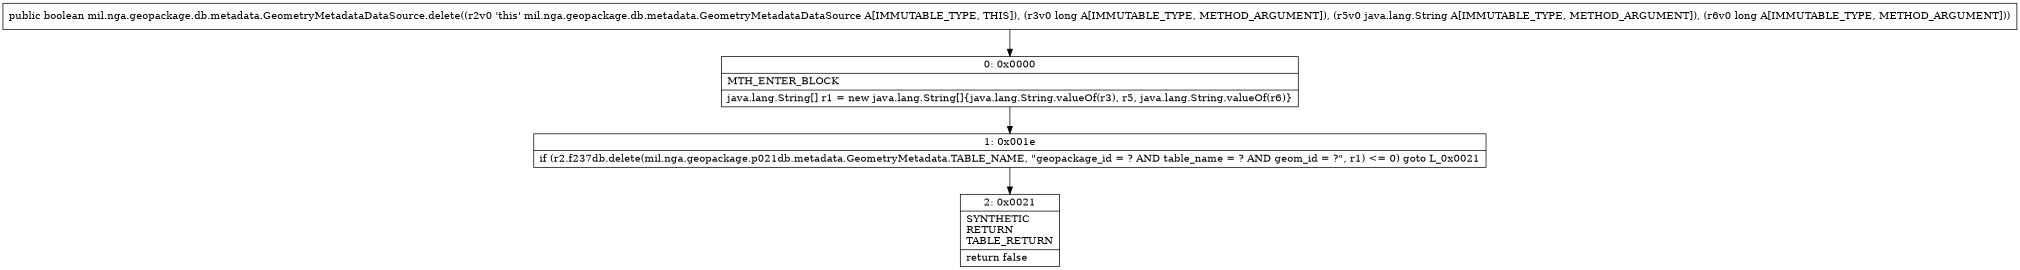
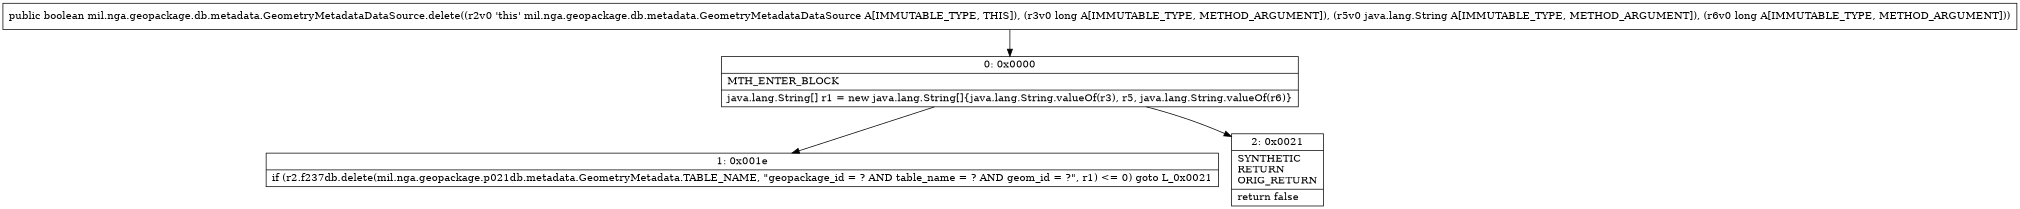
edge "1: 0x001e" -> "2: 0x0021": now "0: 0x0000" -> "2: 0x0021"
node "2: 0x0021": text "TABLE_RETURN" -> "ORIG_RETURN"
